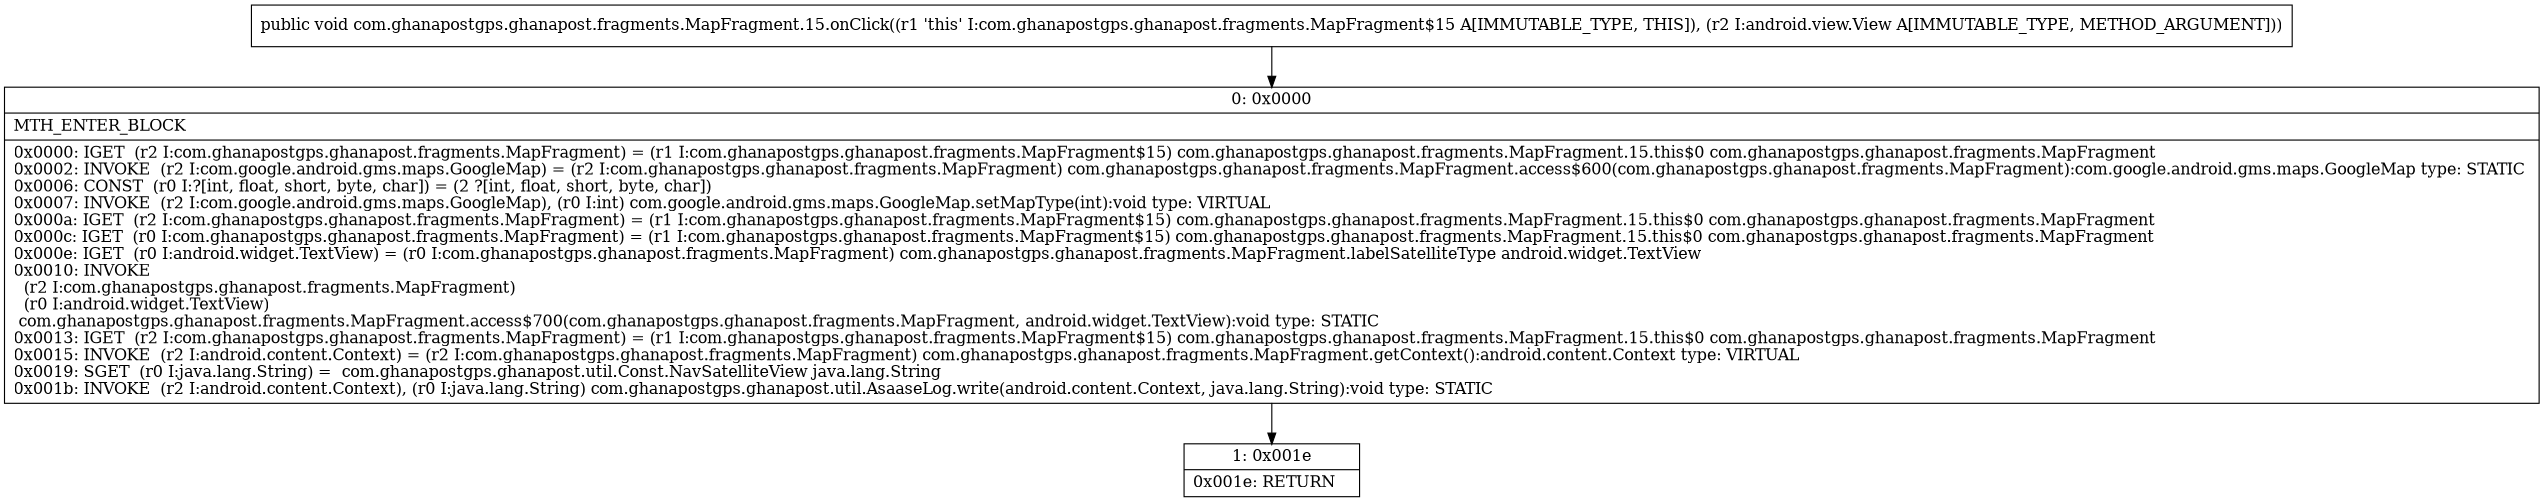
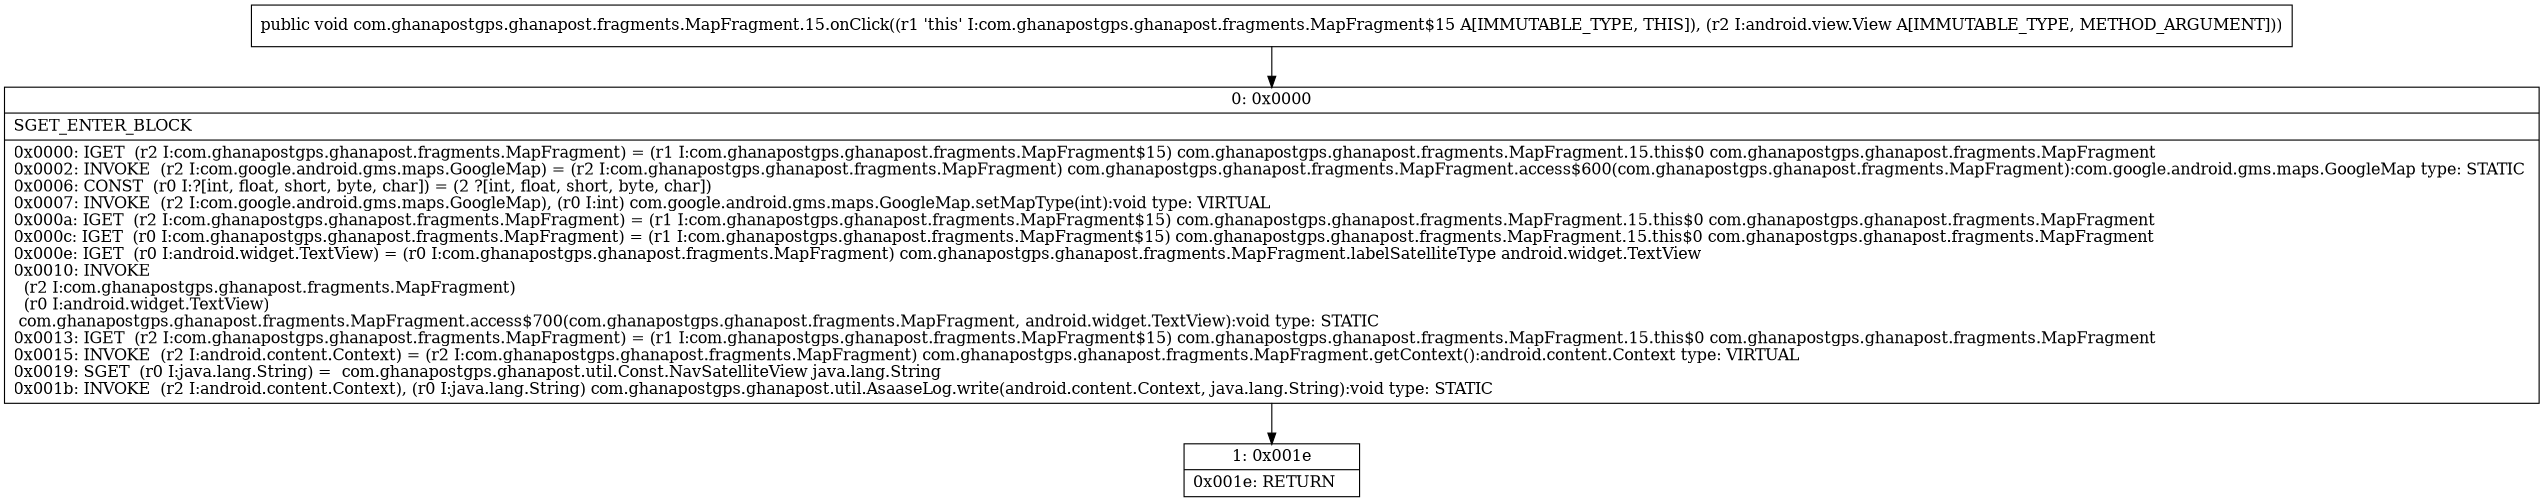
node "0: 0x0000": text "MTH_ENTER_BLOCK" -> "SGET_ENTER_BLOCK"
